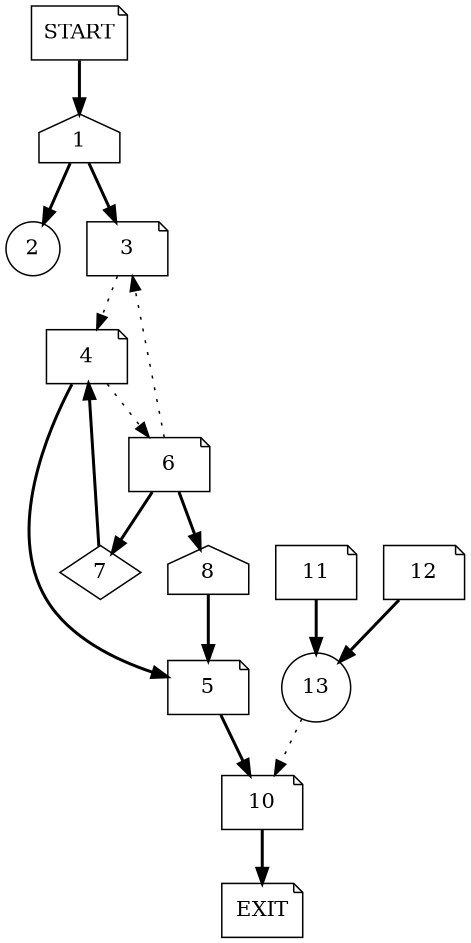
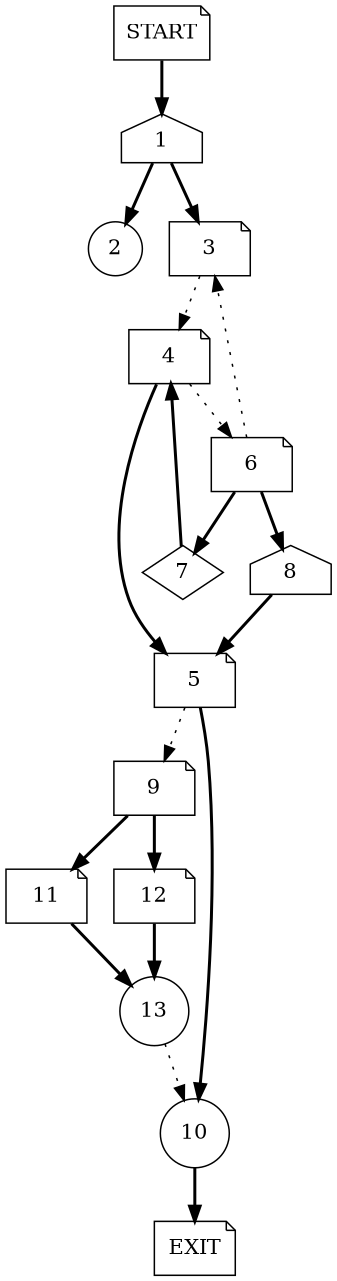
node "9": added
node "10": shape note -> circle
